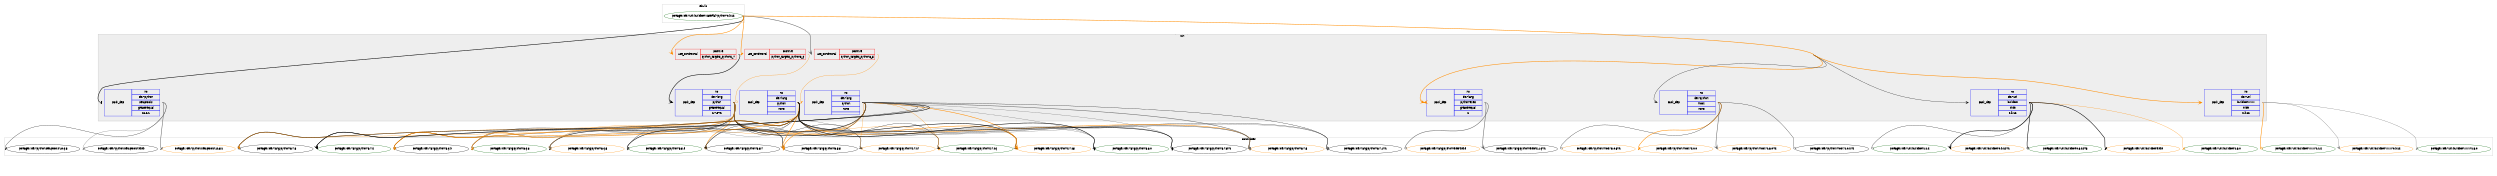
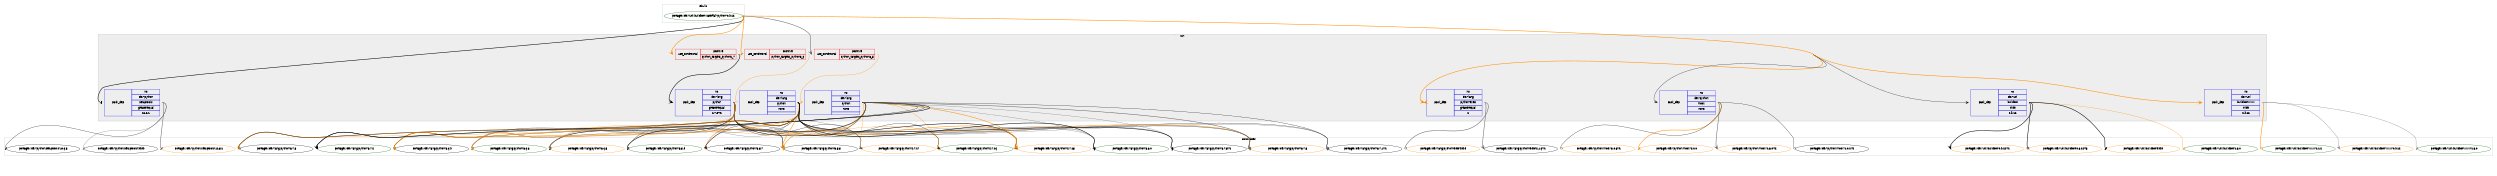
node "portage://dev-util/buildbot-1.1.2": removed
node "portage://dev-util/buildbot-0.8.12-r3": color darkgreen -> darkorange
